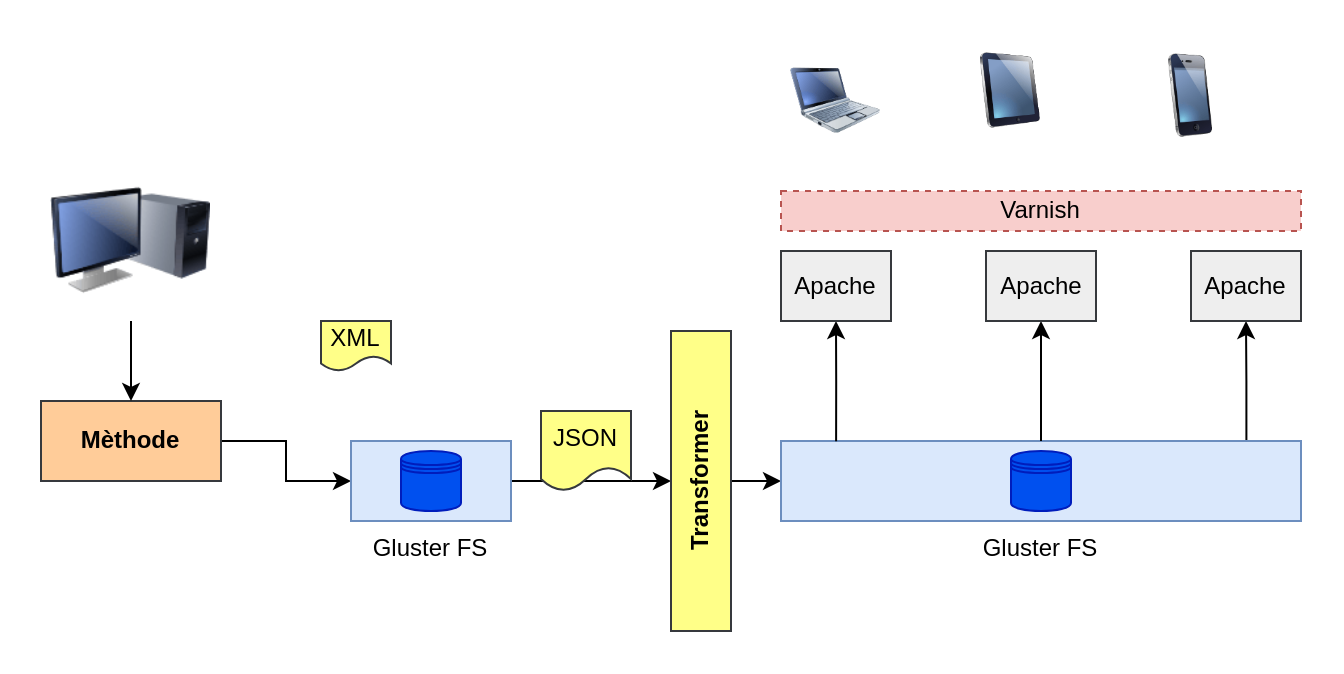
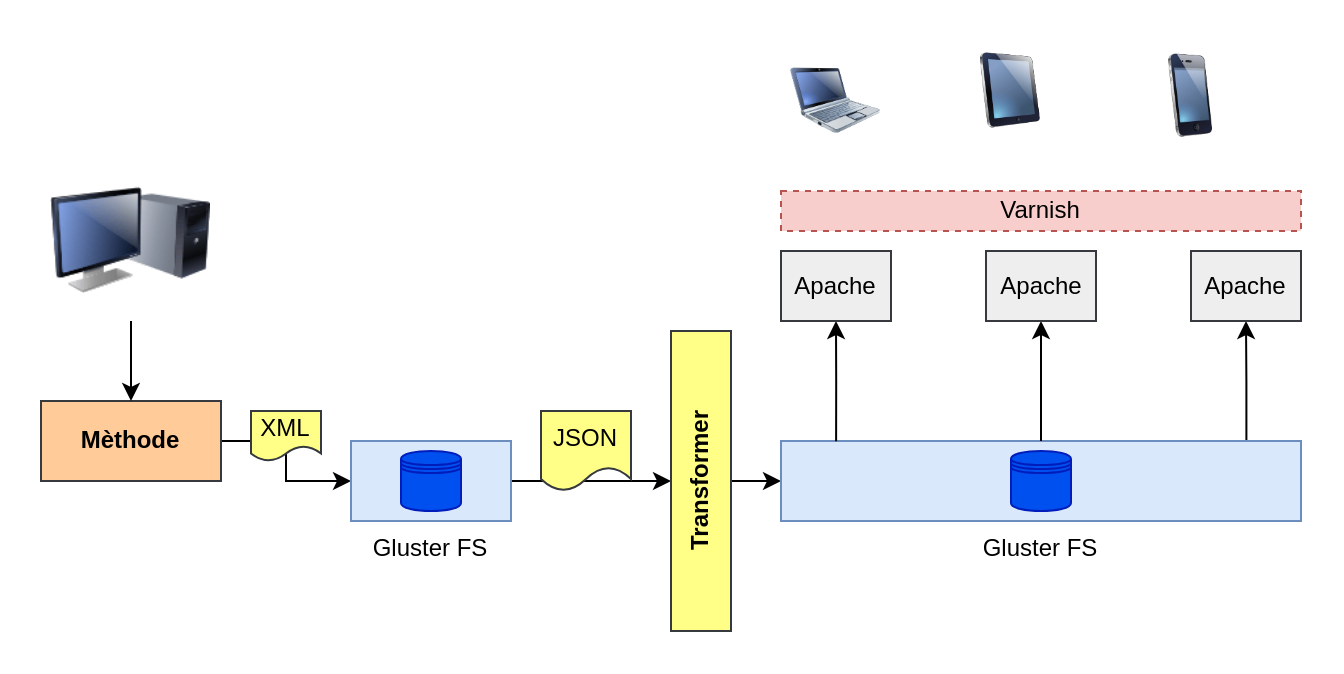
node "XML": moved (356, 346) -> (286, 436)
